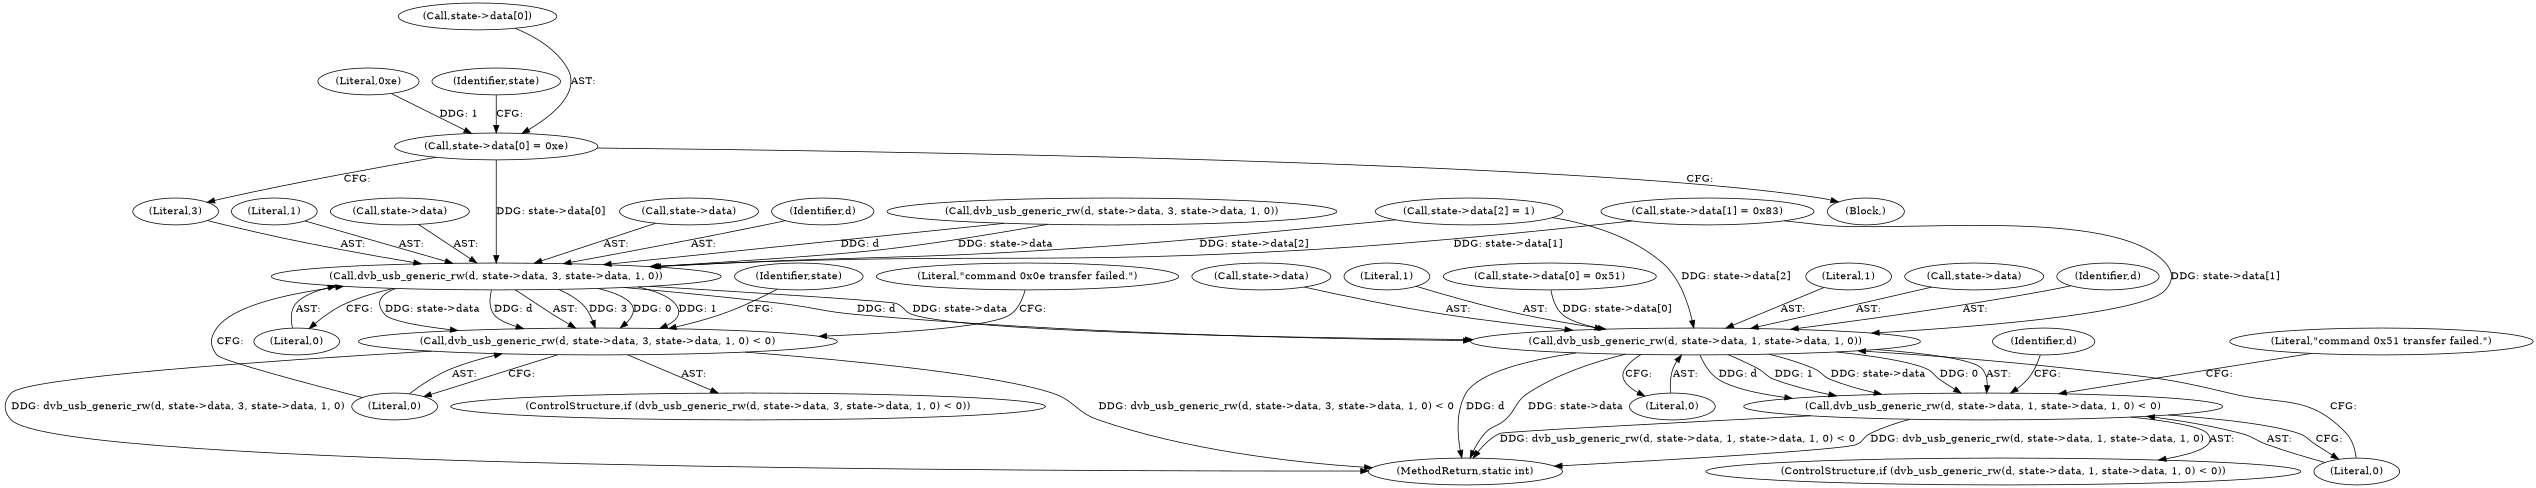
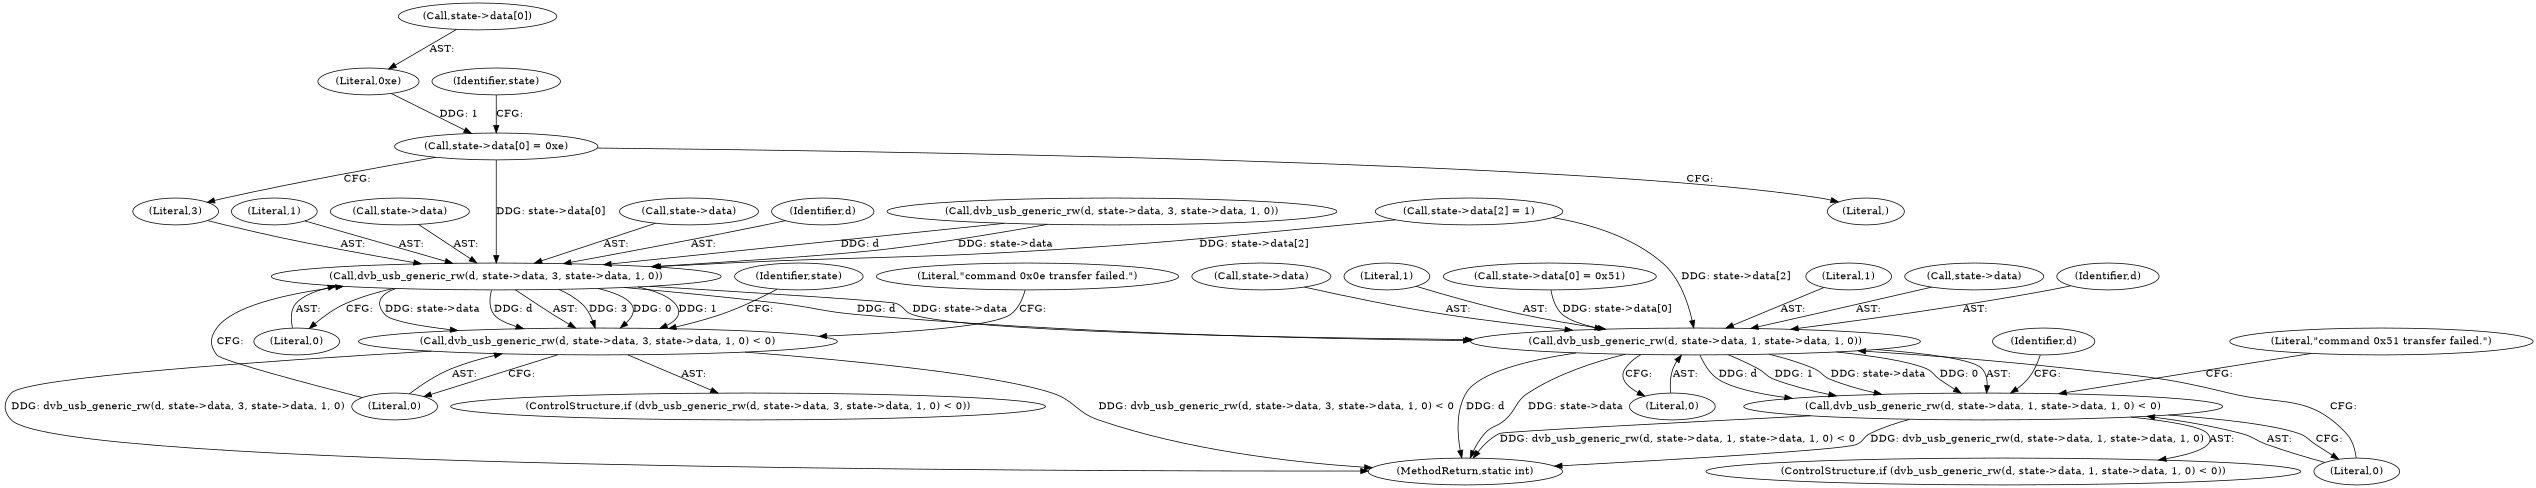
edge "(Call,state->data[0])" -> "(Call,state->data[0] = 0xe)": now "(Call,state->data[0])" -> "(Literal,0xe)"
node "(Call,state->data[1] = 0x83)": removed
node "(Block,)": label "(Block,)" -> "(Literal,)"
